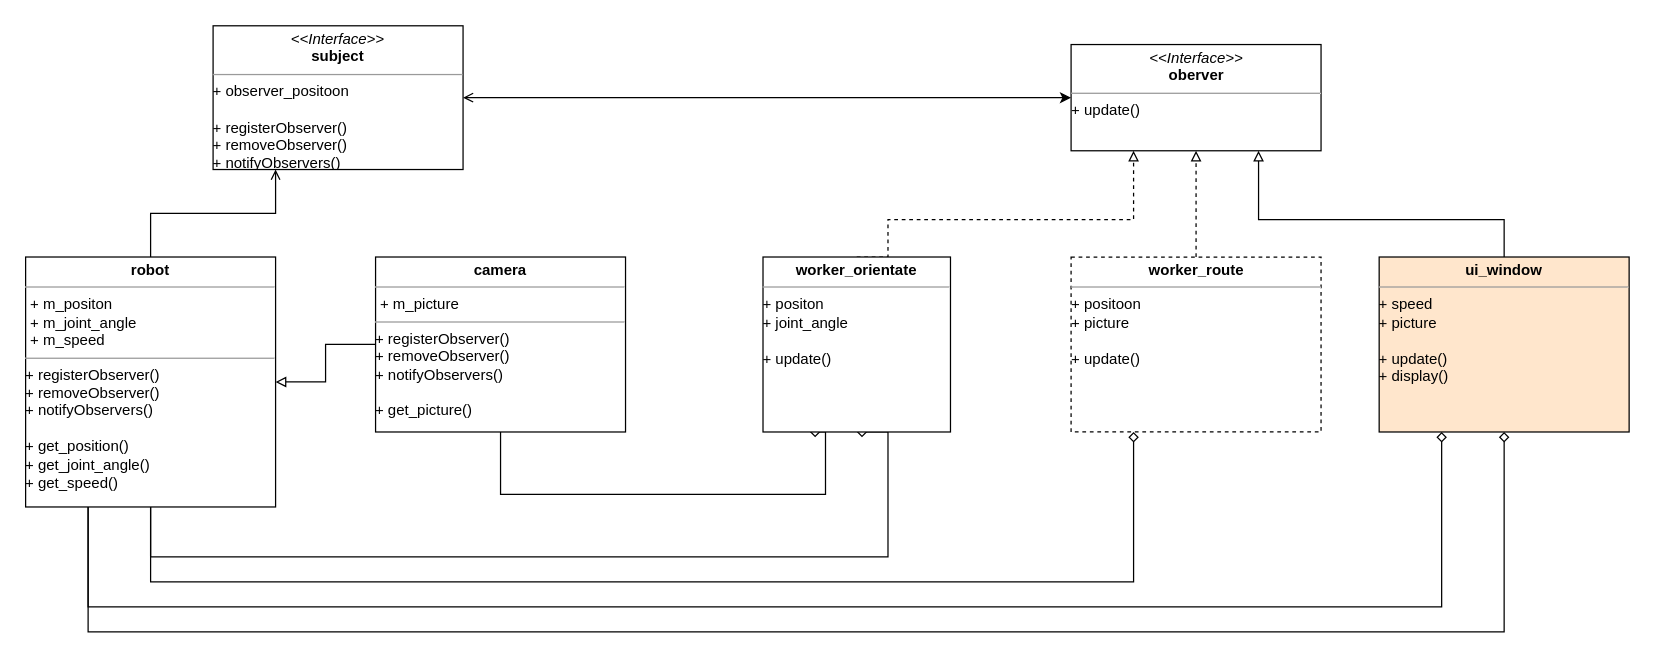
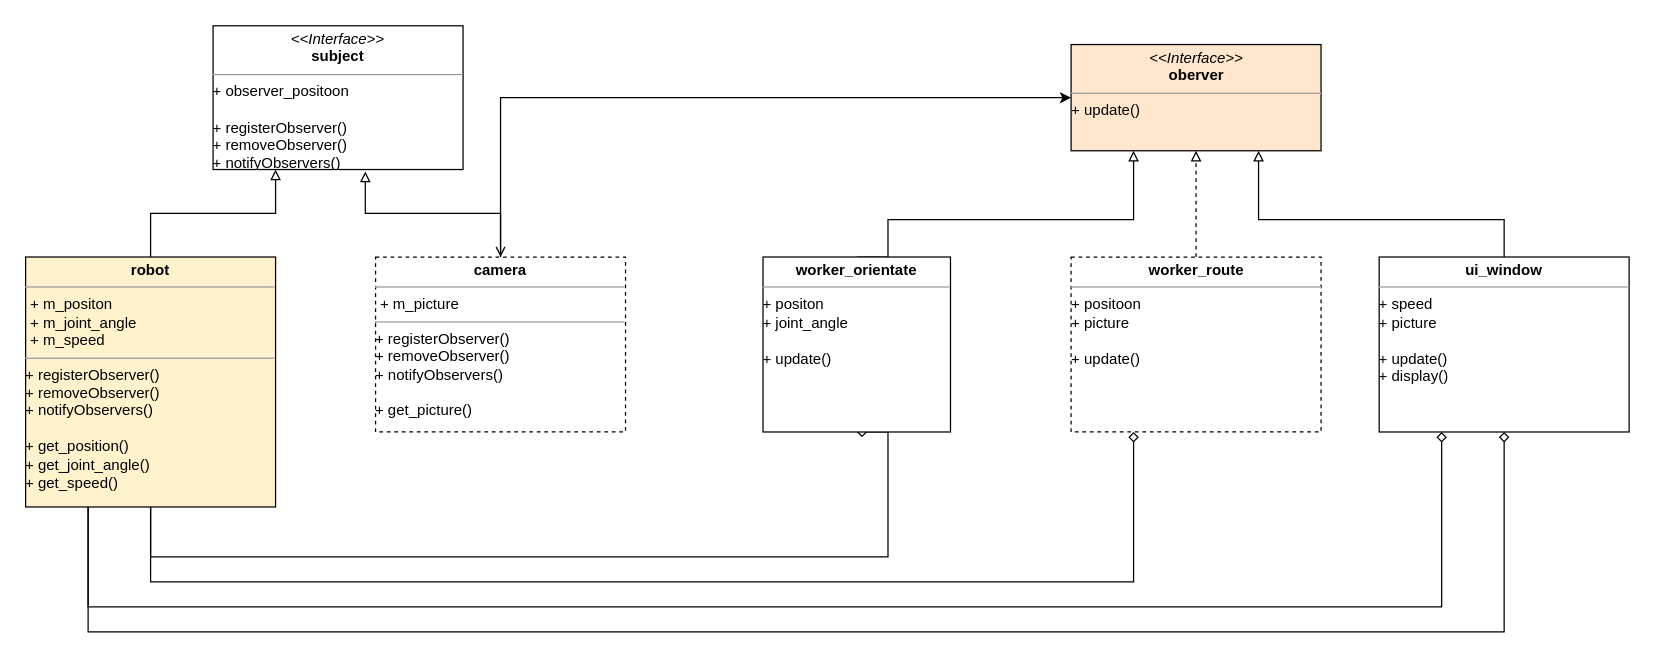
edge "<<Interface>> subject + observer_positoon + registerObserver() + removeObserver() + notifyObservers()" -- "<<Interface>> oberver + update()": now "camera + m_picture + registerObserver() + removeObserver() + notifyObservers() + get_picture()" -- "<<Interface>> oberver + update()"
node "<<Interface>> oberver + update()": fillcolor #ffffff -> #ffe6cc
edge "robot + m_positon + m_joint_angle + m_speed + registerObserver() + removeObserver() + notifyObservers() + get_position() + get_joint_angle() + get_speed()" -> "<<Interface>> subject + observer_positoon + registerObserver() + removeObserver() + notifyObservers()": arrowhead open -> block
edge "worker_orientate + positon + joint_angle + update()" -> "<<Interface>> oberver + update()": style dashed -> solid
node "camera + m_picture + registerObserver() + removeObserver() + notifyObservers() + get_picture()": style solid -> dashed
node "ui_window + speed + picture + update() + display()": fillcolor #ffe6cc -> #ffffff
edge "camera + m_picture + registerObserver() + removeObserver() + notifyObservers() + get_picture()" -> "robot + m_positon + m_joint_angle + m_speed + registerObserver() + removeObserver() + notifyObservers() + get_position() + get_joint_angle() + get_speed()": now "camera + m_picture + registerObserver() + removeObserver() + notifyObservers() + get_picture()" -> "<<Interface>> subject + observer_positoon + registerObserver() + removeObserver() + notifyObservers()"
node "robot + m_positon + m_joint_angle + m_speed + registerObserver() + removeObserver() + notifyObservers() + get_position() + get_joint_angle() + get_speed()": fillcolor #ffffff -> #fff2cc
edge "camera + m_picture + registerObserver() + removeObserver() + notifyObservers() + get_picture()" -> "worker_orientate + positon + joint_angle + update()": removed
